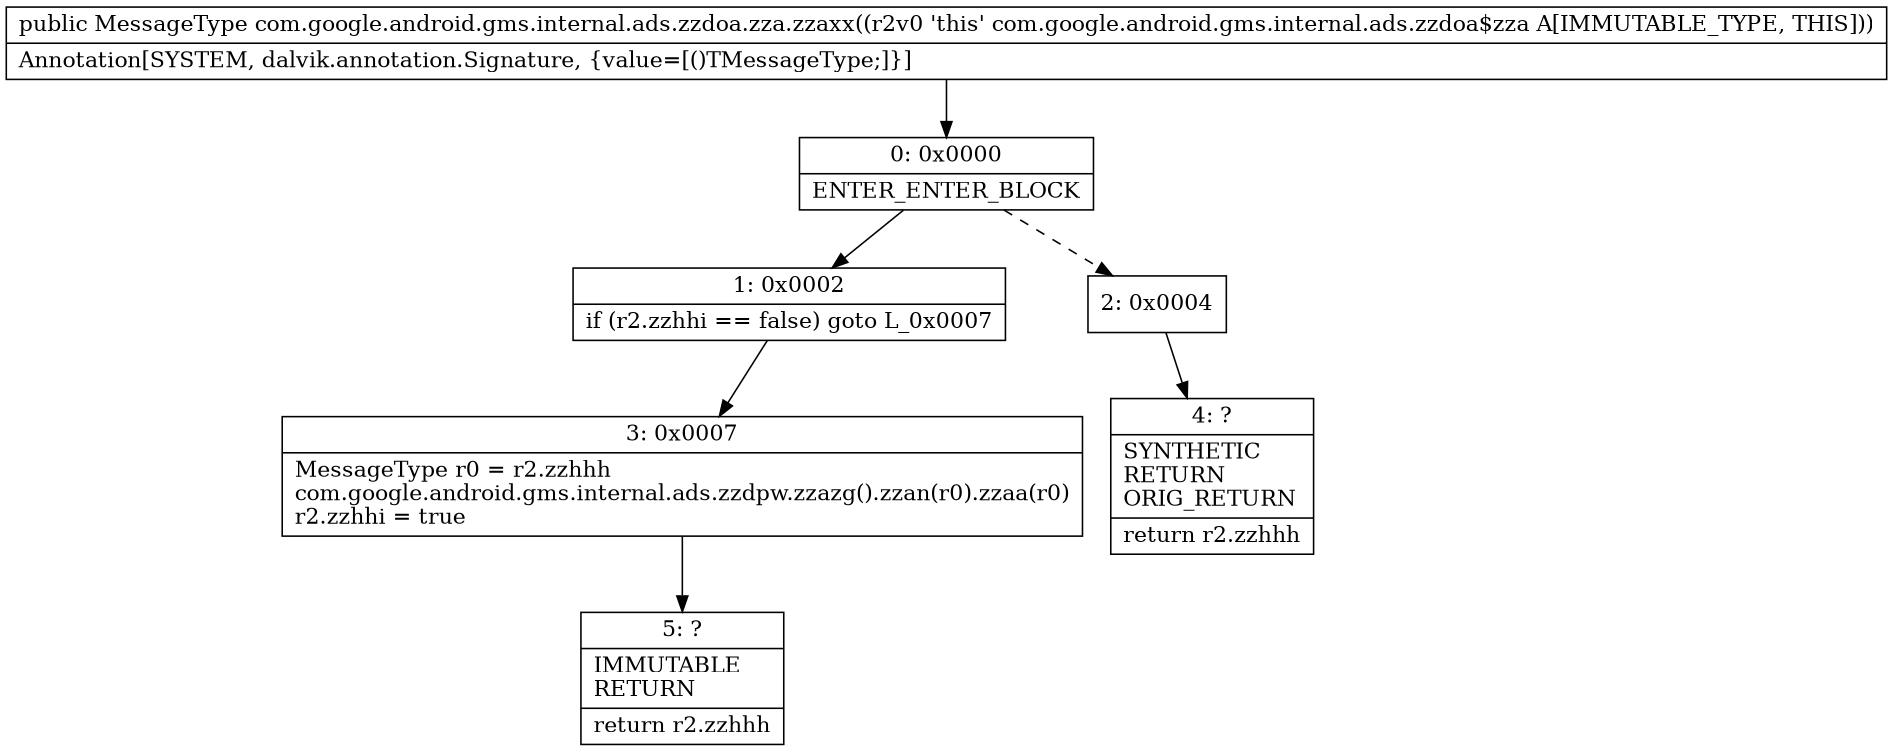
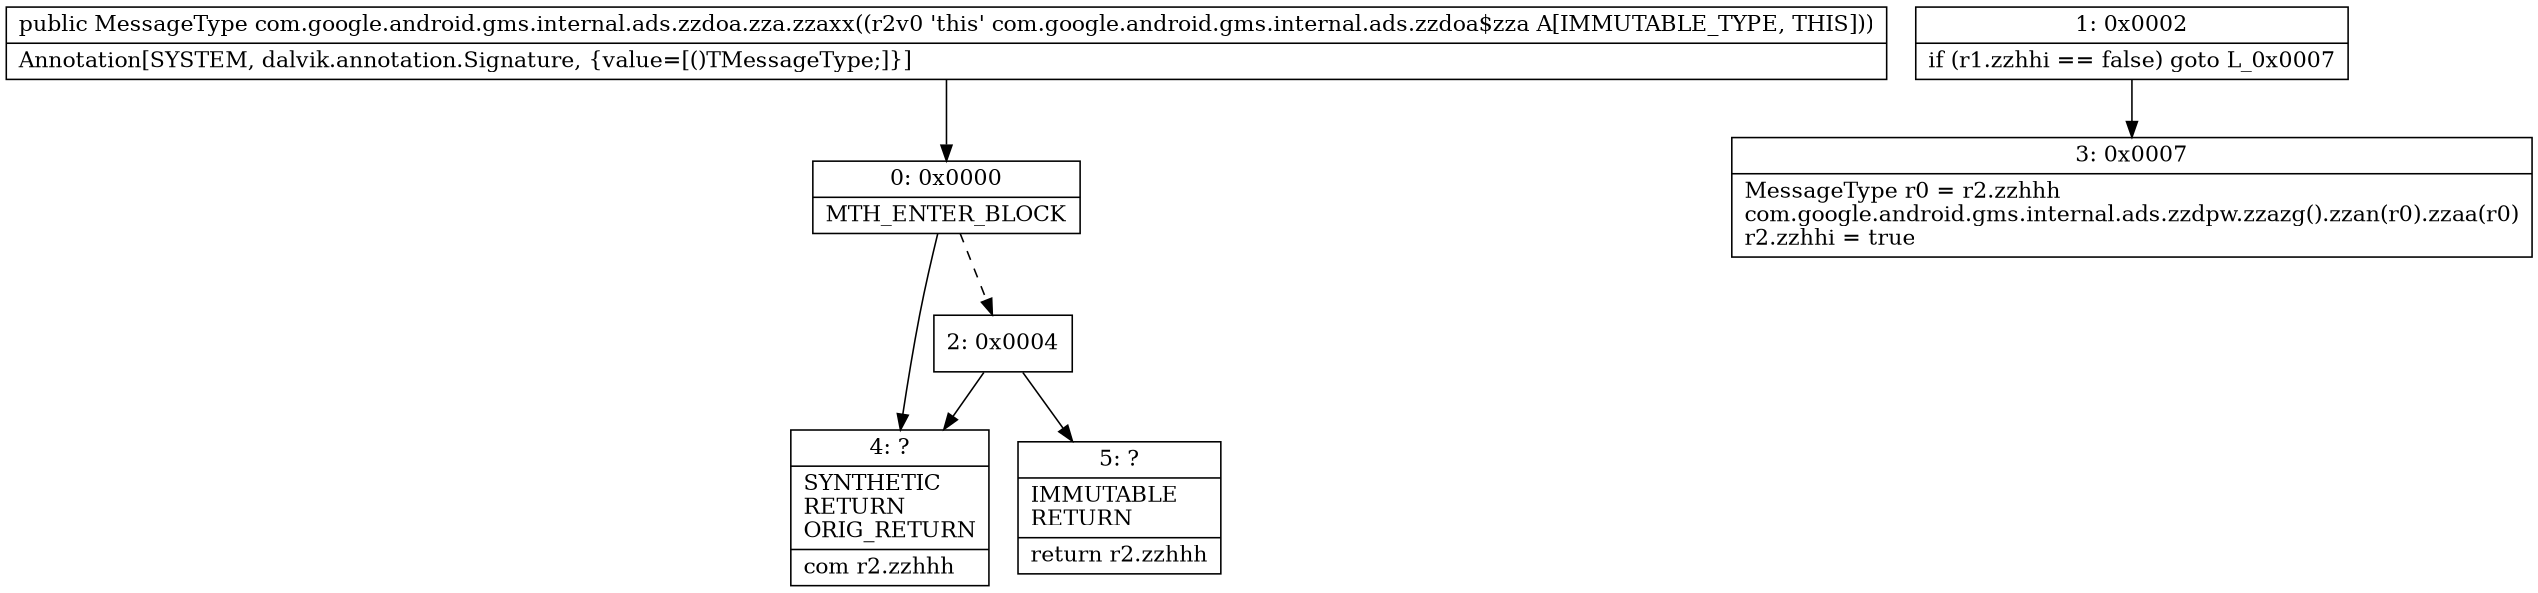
node "0: 0x0000": text "ENTER_ENTER_BLOCK" -> "MTH_ENTER_BLOCK"
edge "0: 0x0000" -> "1: 0x0002": now "0: 0x0000" -> "4: ?"
node "1: 0x0002": text "if (r2.zzhhi == false) goto L_0x0007" -> "if (r1.zzhhi == false) goto L_0x0007"
node "4: ?": text "return r2.zzhhh" -> "com r2.zzhhh"
edge "3: 0x0007" -> "5: ?": now "2: 0x0004" -> "5: ?"
